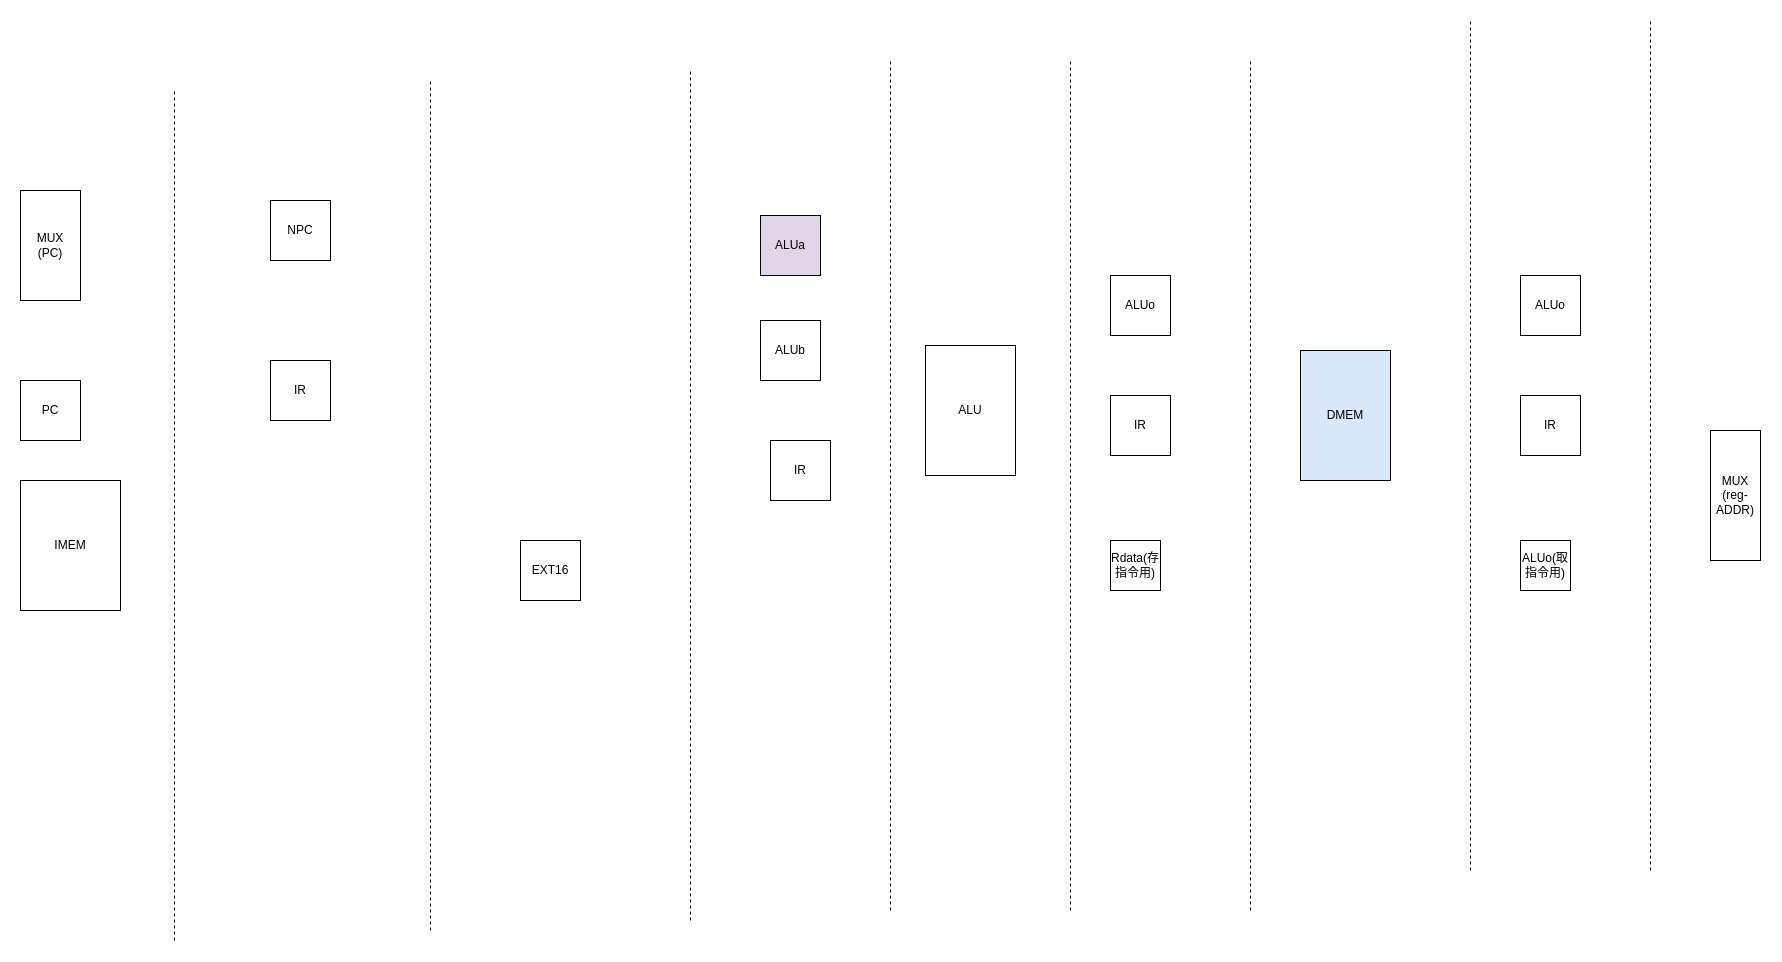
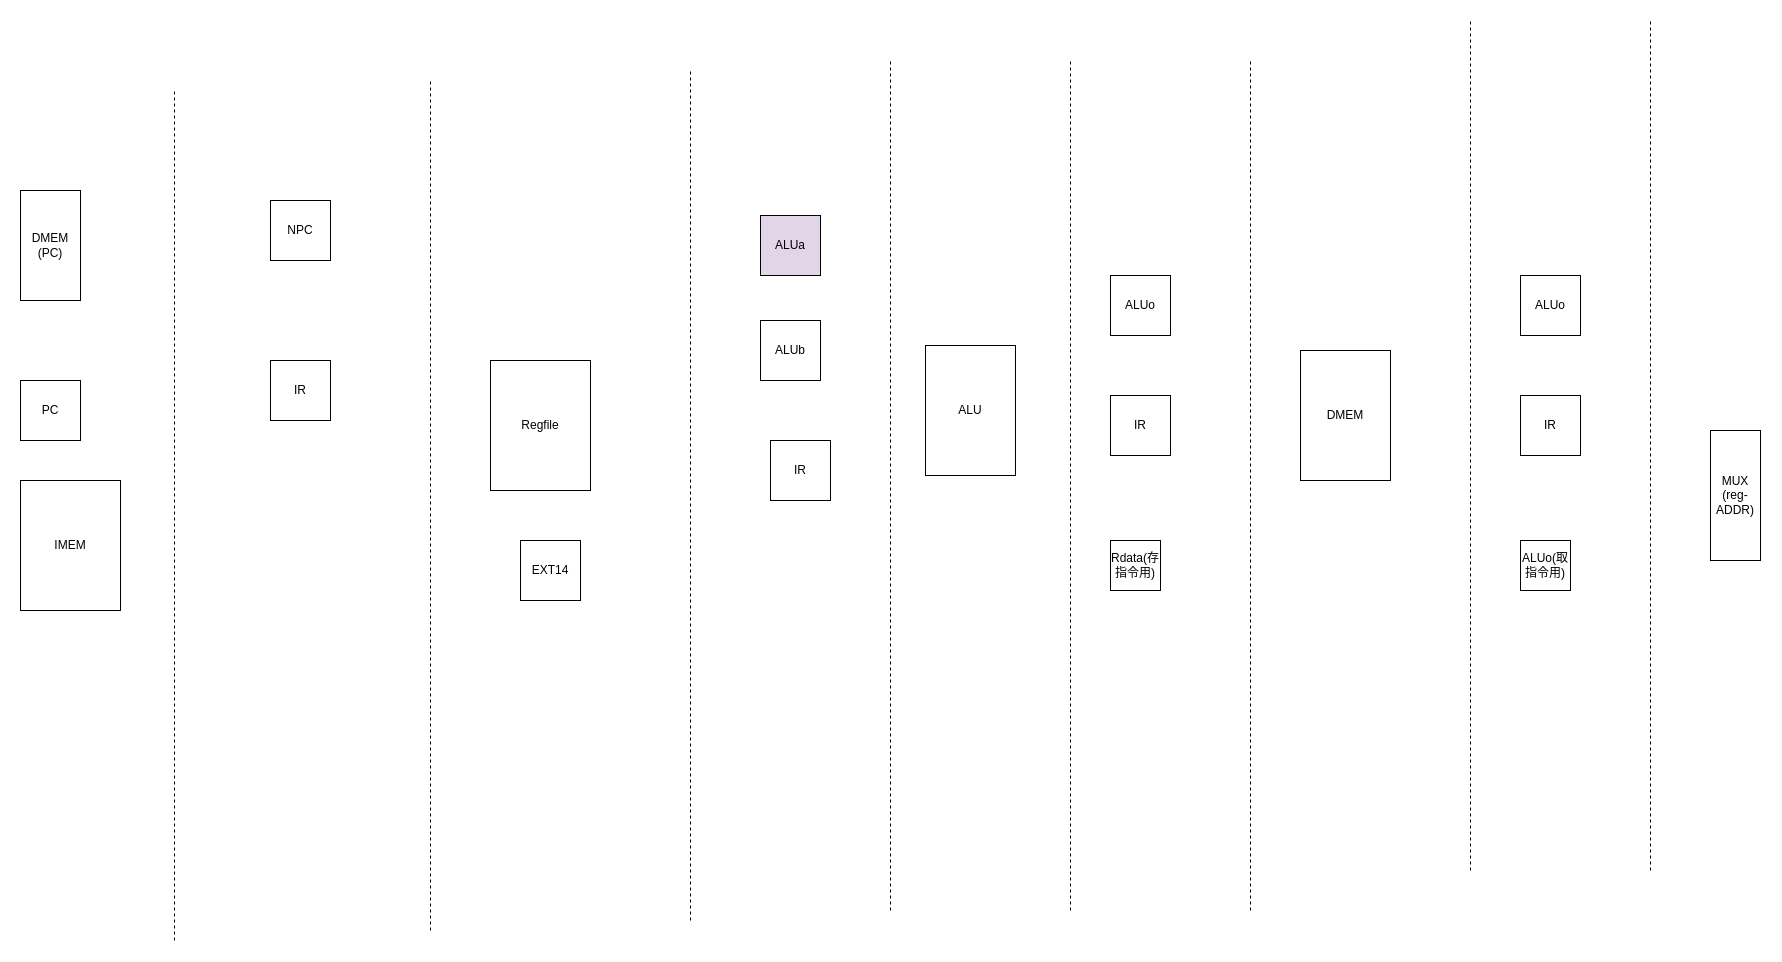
node "MUX (PC)": label "MUX (PC)" -> "DMEM (PC)"
node "DMEM": fillcolor #dae8fc -> #ffffff
node "Regfile": added
node "EXT16": label "EXT16" -> "EXT14"
